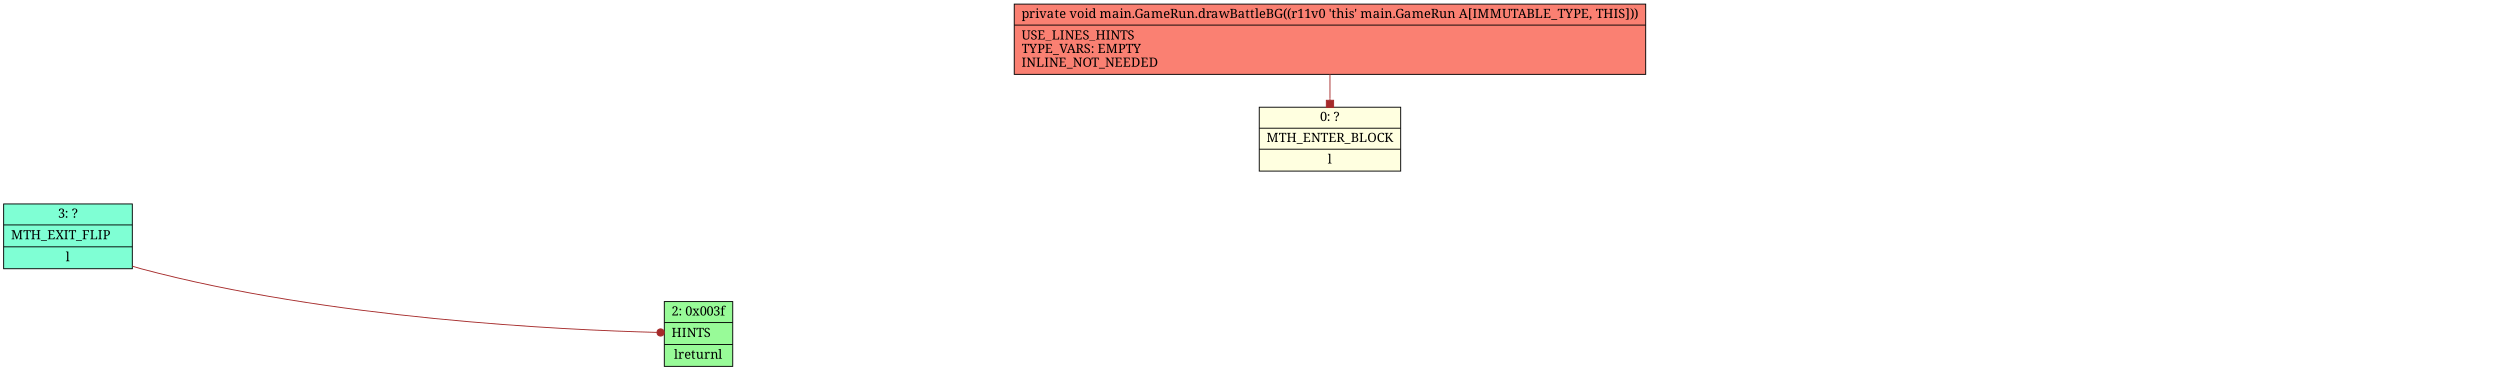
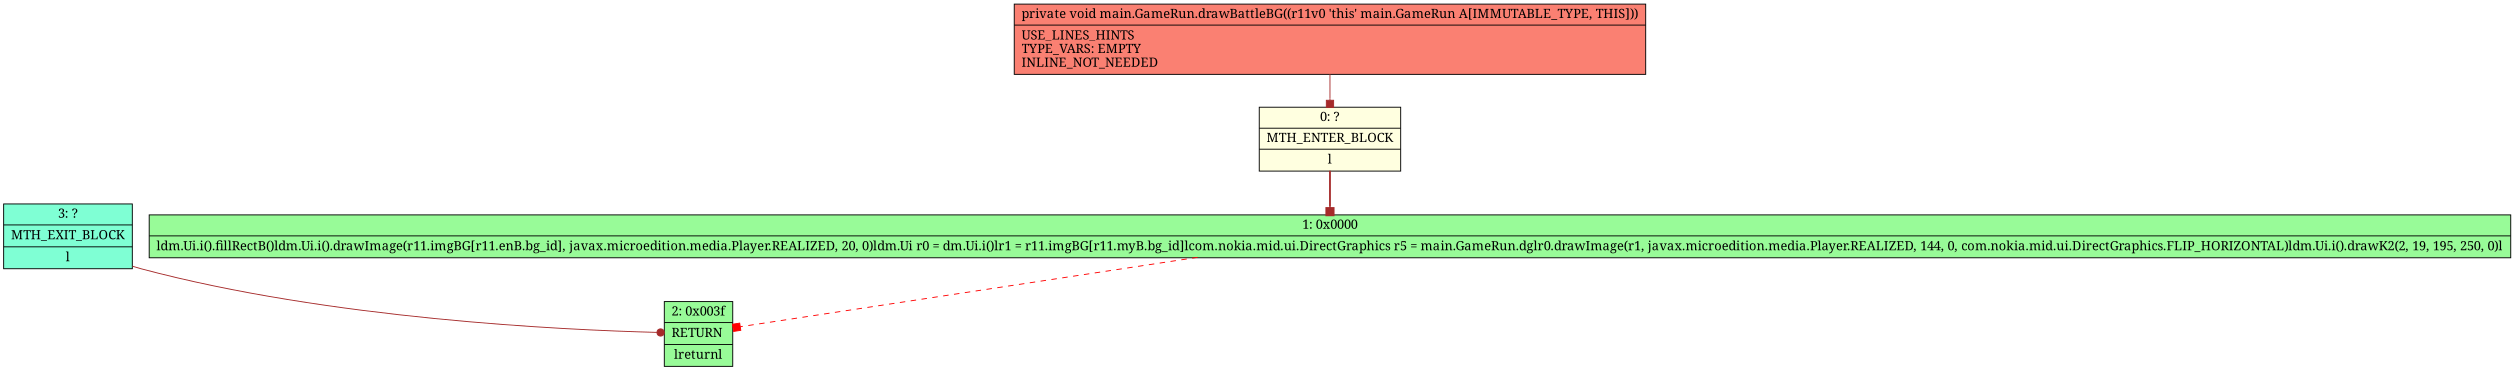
node "3: ?": text "MTH_EXIT_FLIP" -> "MTH_EXIT_BLOCK"
node "1: 0x0000": added
node "2: 0x003f": text "HINTS" -> "RETURN"
